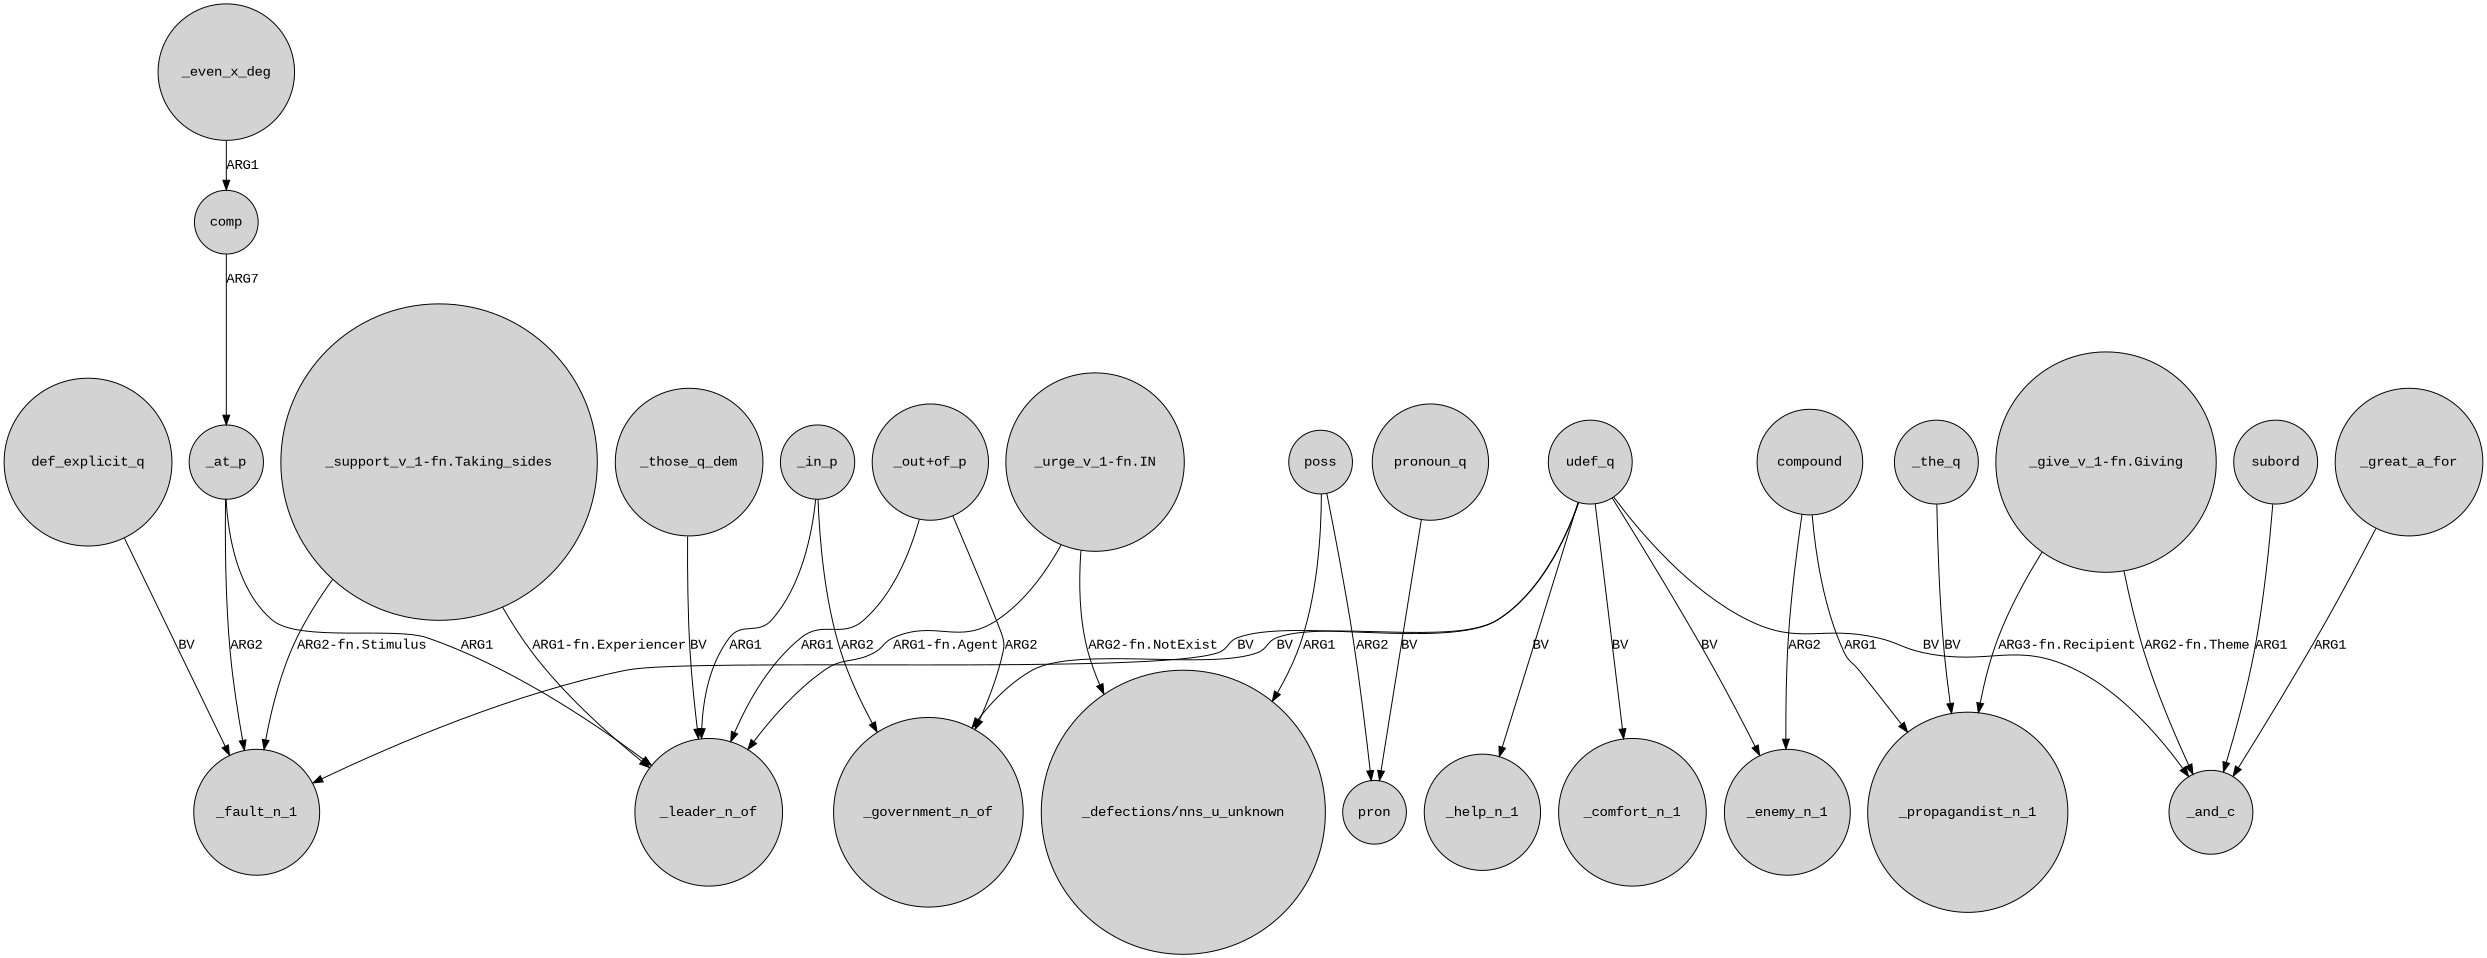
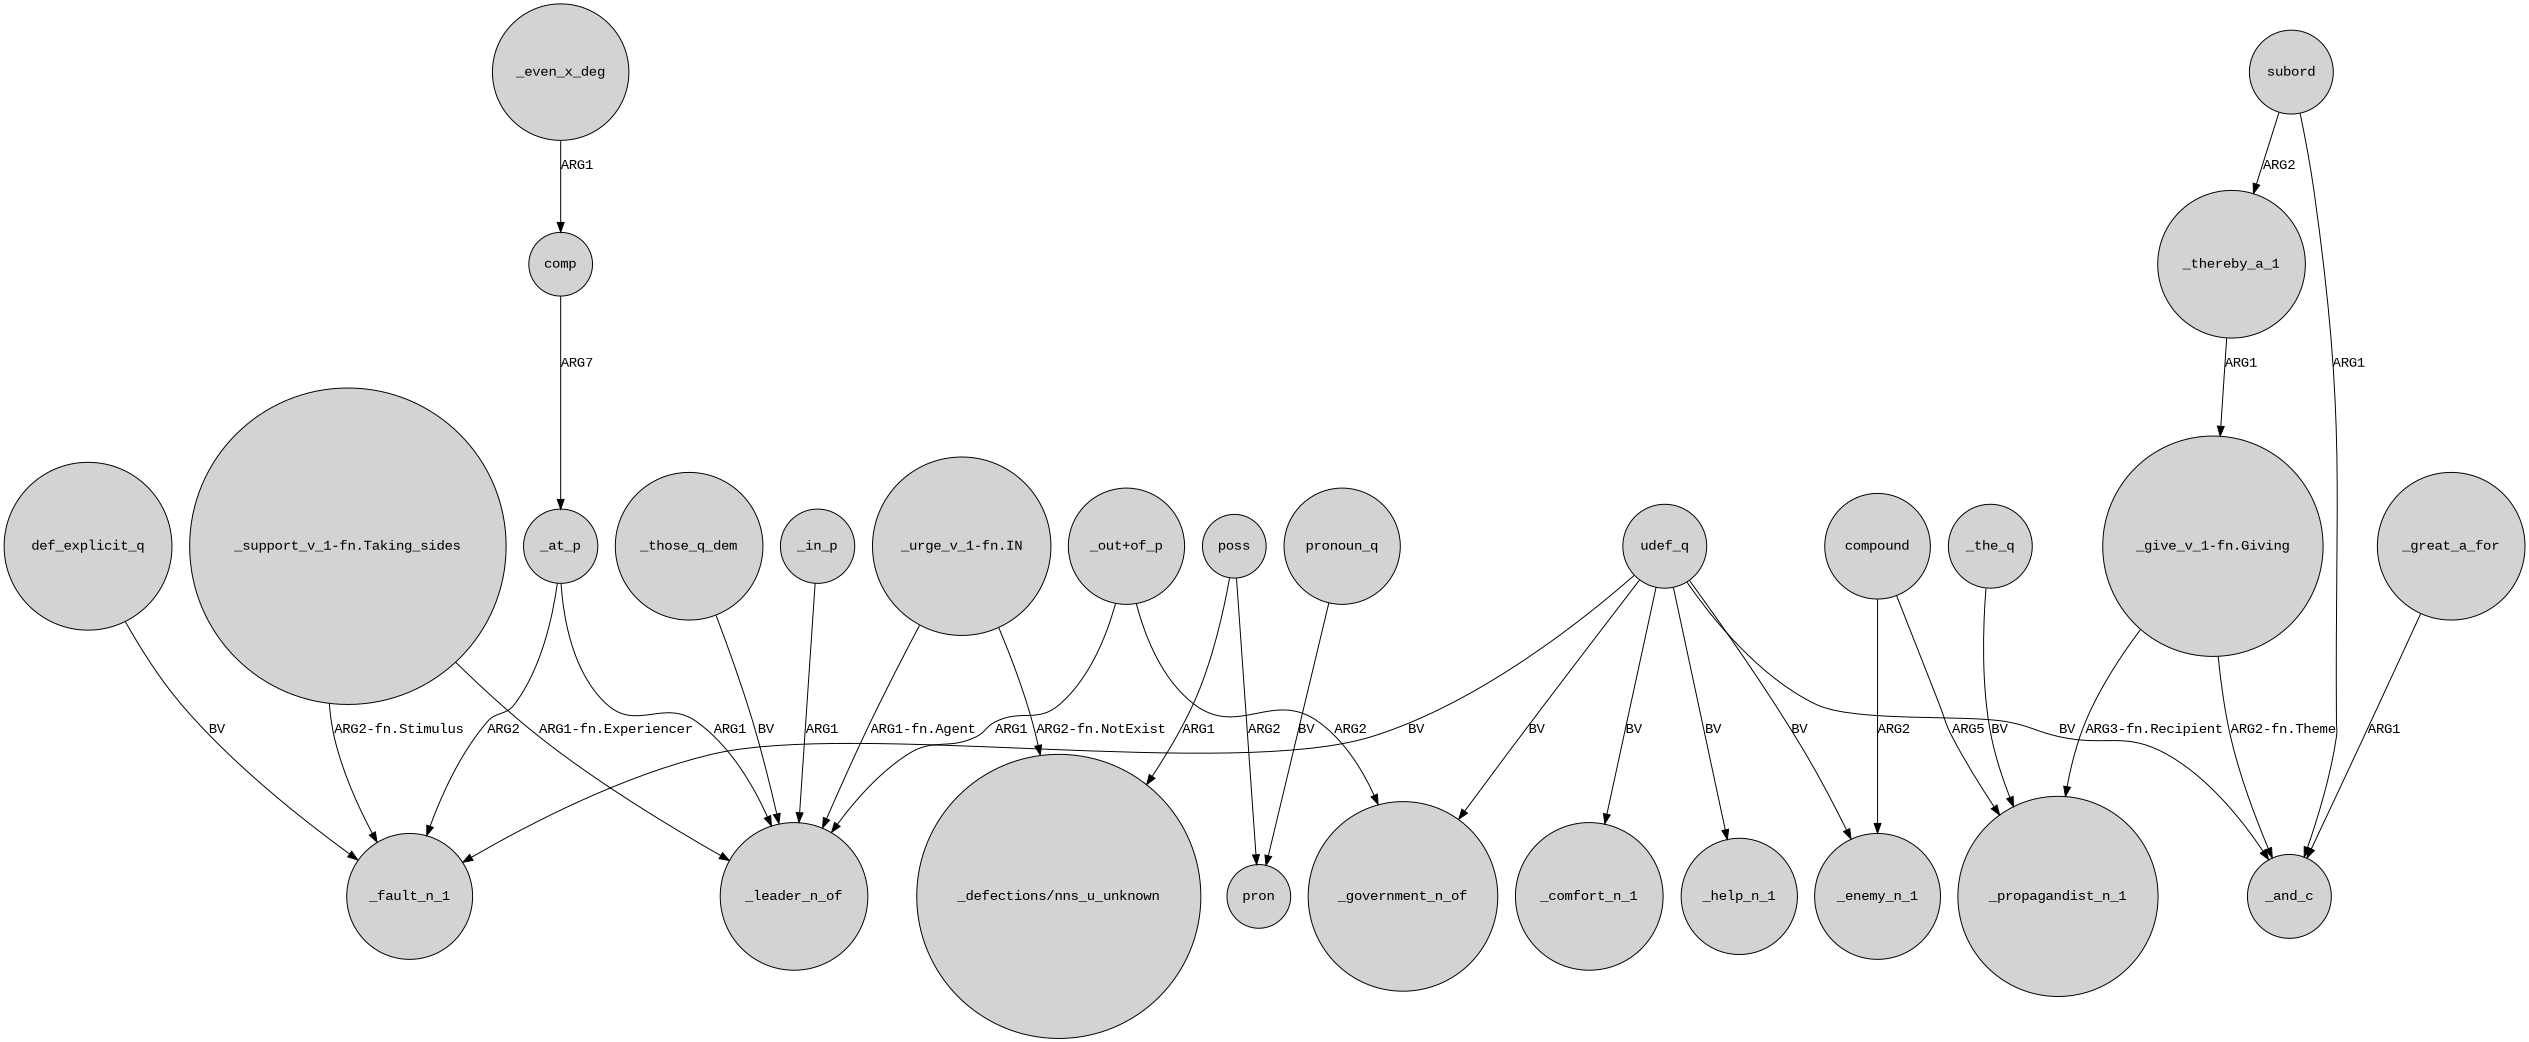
node "_thereby_a_1": added
edge "_in_p" -> "_government_n_of": removed, label "ARG2"
edge "compound" -> "_propagandist_n_1": label "ARG1" -> "ARG5"
